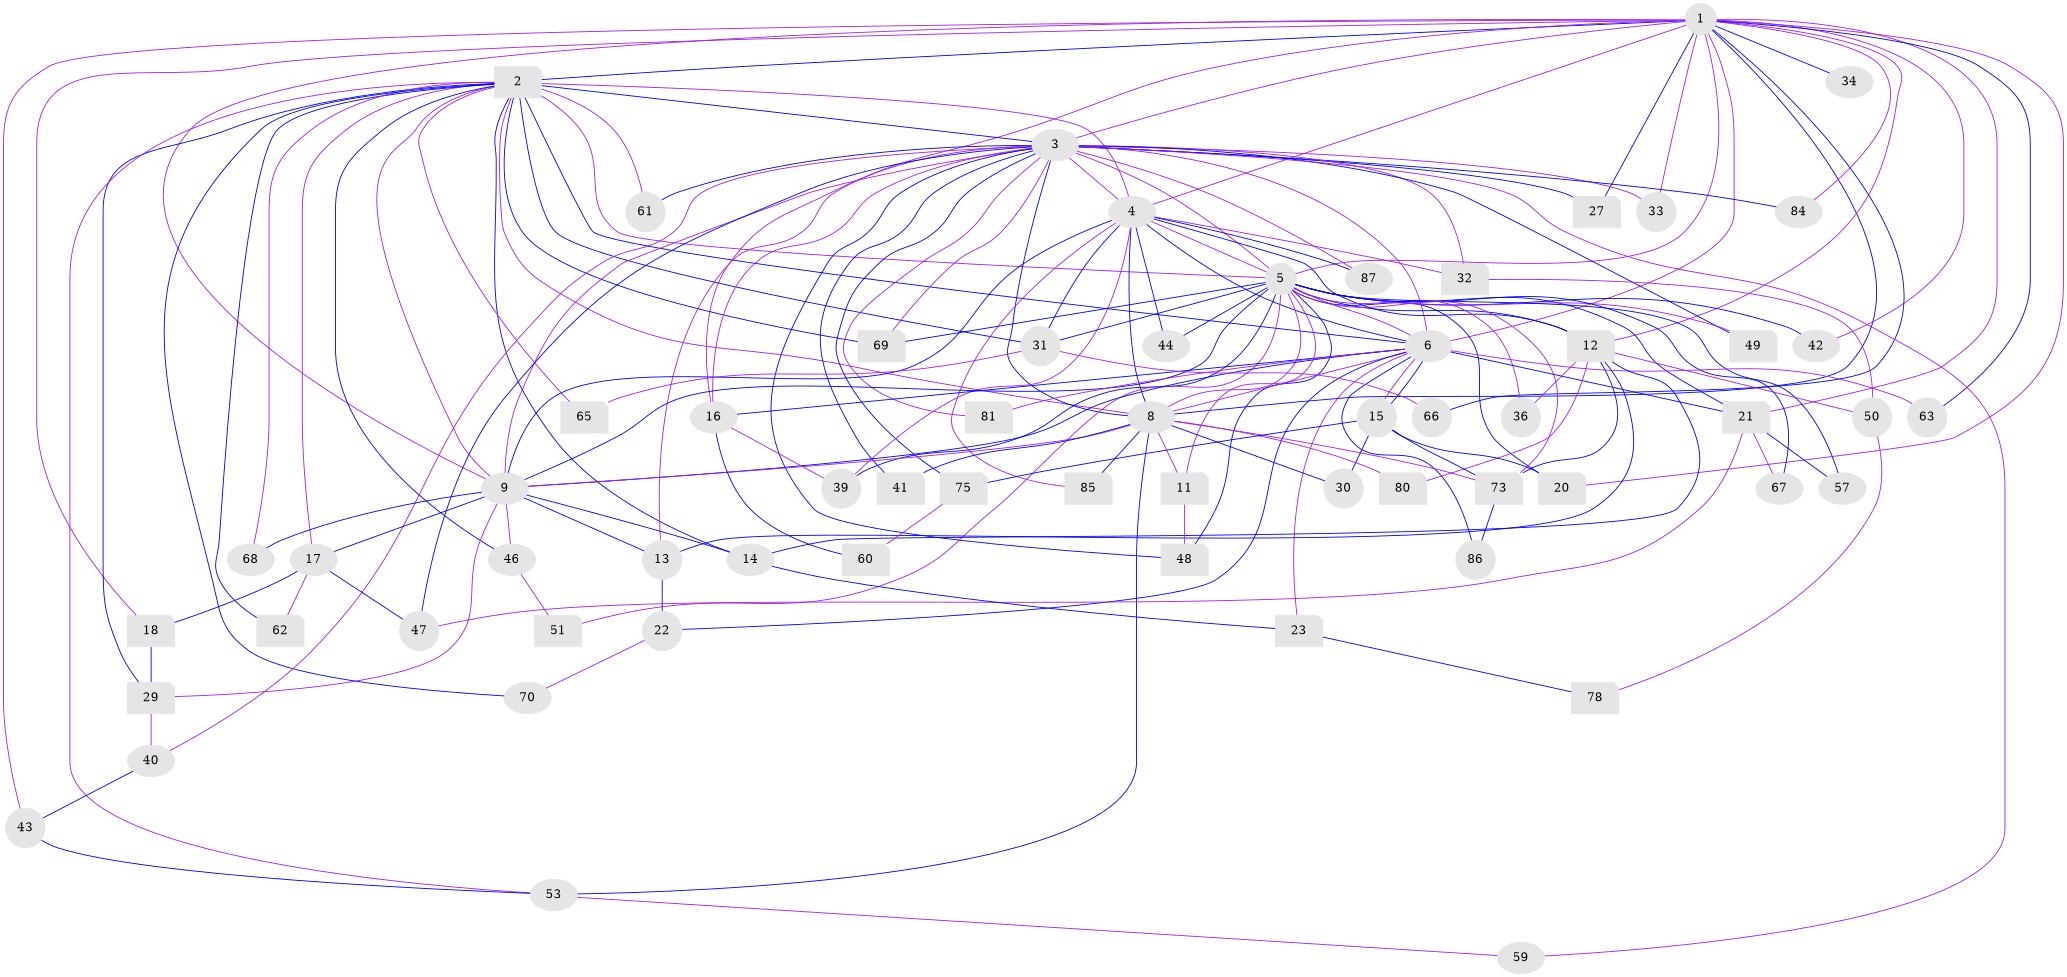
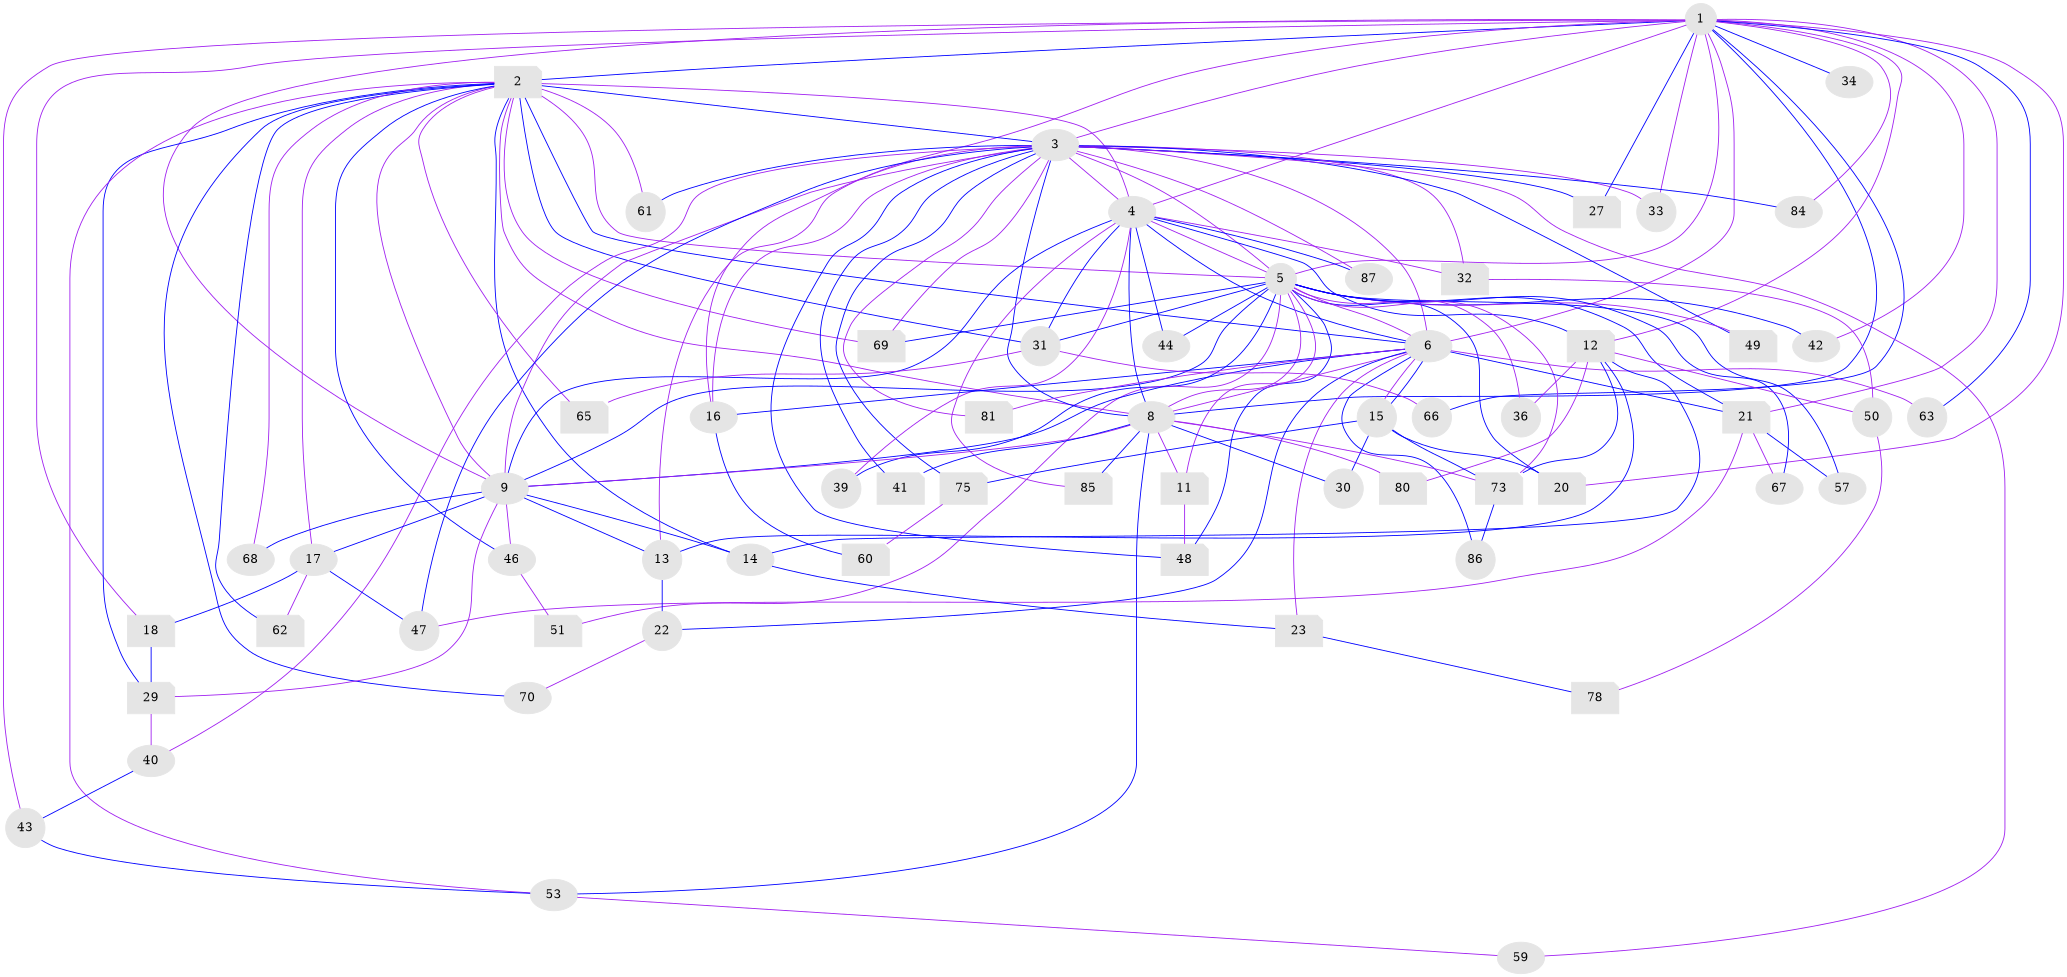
edge "2" -- "69": color blue -> purple
edge "5" -- "12": removed
edge "16" -- "39": removed
